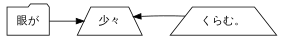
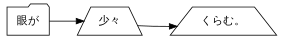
edge "くらむ。" -> "少々": reversed
